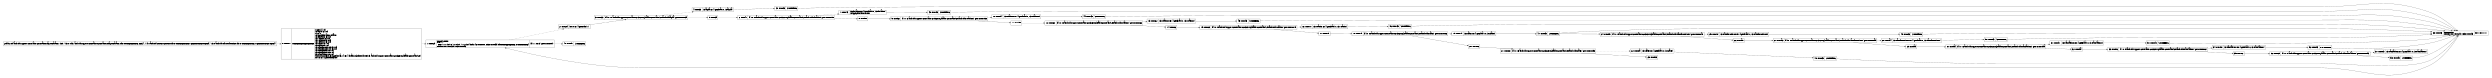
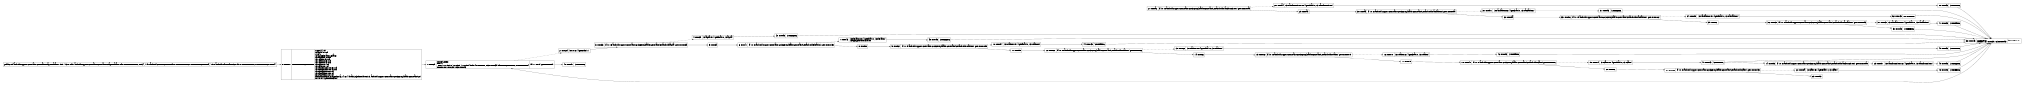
node "7: 0x0043": text "r3.applyElevation = init" -> "r3.applyElevation = true"
node "41: 0x00d3": added
node "26: 0x00a0": removed
